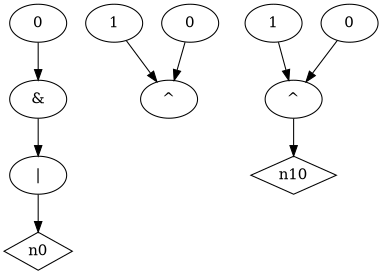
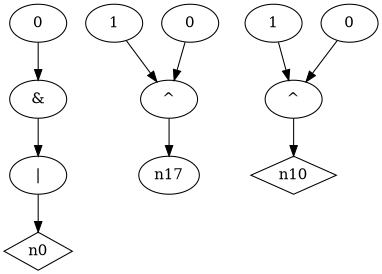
node "n17": added
